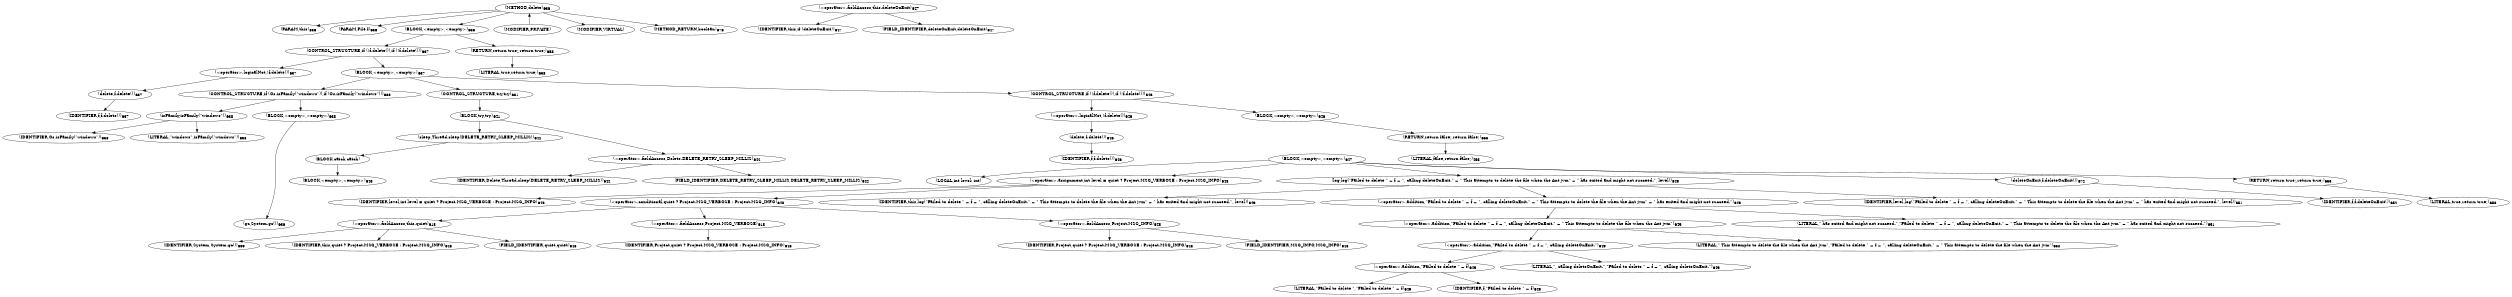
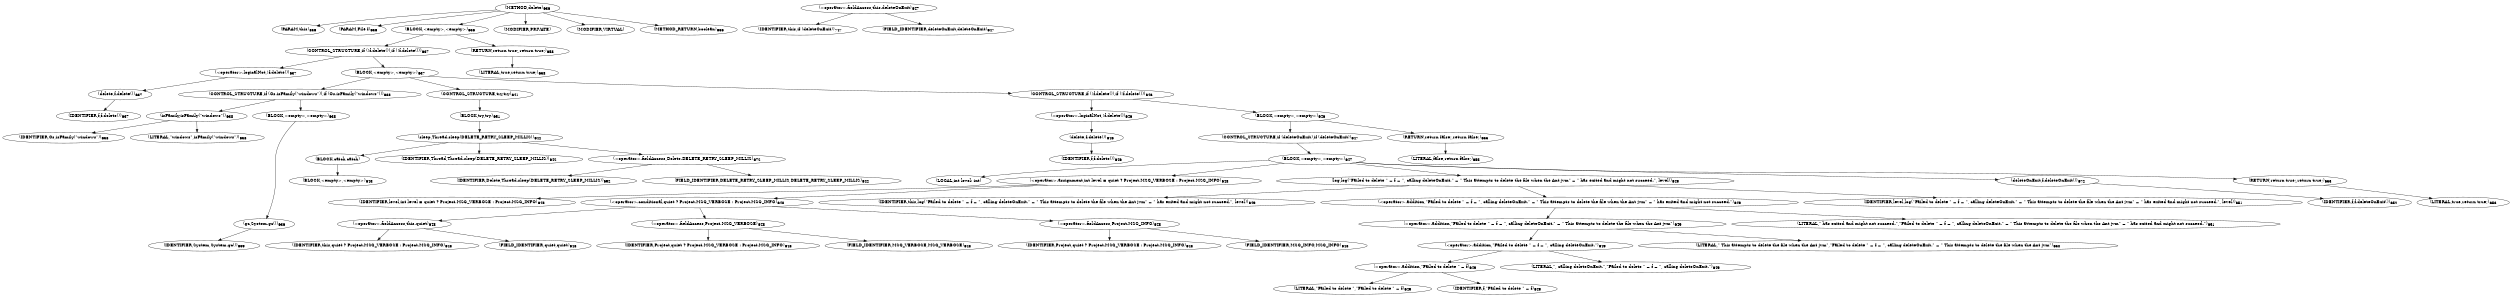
edge "(MODIFIER,PRIVATE)" -> "(METHOD,delete)": reversed
node "(METHOD_RETURN,boolean)": text "676" -> "636"
node "(IDENTIFIER,this,if (deleteOnExit))": text "647" -> "747"
node "(CONTROL_STRUCTURE,try,try)": text "631" -> "641"
node "(BLOCK,try,try)": text "641" -> "651"
edge "(BLOCK,try,try)" -> "(<operator>.fieldAccess,Delete.DELETE_RETRY_SLEEP_MILLIS)": now "(sleep,Thread.sleep(DELETE_RETRY_SLEEP_MILLIS))" -> "(<operator>.fieldAccess,Delete.DELETE_RETRY_SLEEP_MILLIS)"
node "(CONTROL_STRUCTURE,if (deleteOnExit),if (deleteOnExit))": added
node "(IDENTIFIER,Thread,Thread.sleep(DELETE_RETRY_SLEEP_MILLIS))": added
node "(<operator>.fieldAccess,Delete.DELETE_RETRY_SLEEP_MILLIS)": text "642" -> "672"
node "(LITERAL,false,return false;)": text "455" -> "655"
node "(IDENTIFIER,Delete,Thread.sleep(DELETE_RETRY_SLEEP_MILLIS))": text "642" -> "692"
node "(<operator>.fieldAccess,this.quiet)": text "618" -> "648"
node "(<operator>.fieldAccess,Project.MSG_VERBOSE)": text "618" -> "648"
edge "(<operator>.fieldAccess,this.quiet)" -> "(IDENTIFIER,System,System.gc())": now "(gc,System.gc())" -> "(IDENTIFIER,System,System.gc())"
node "(FIELD_IDENTIFIER,MSG_VERBOSE,MSG_VERBOSE)": added
